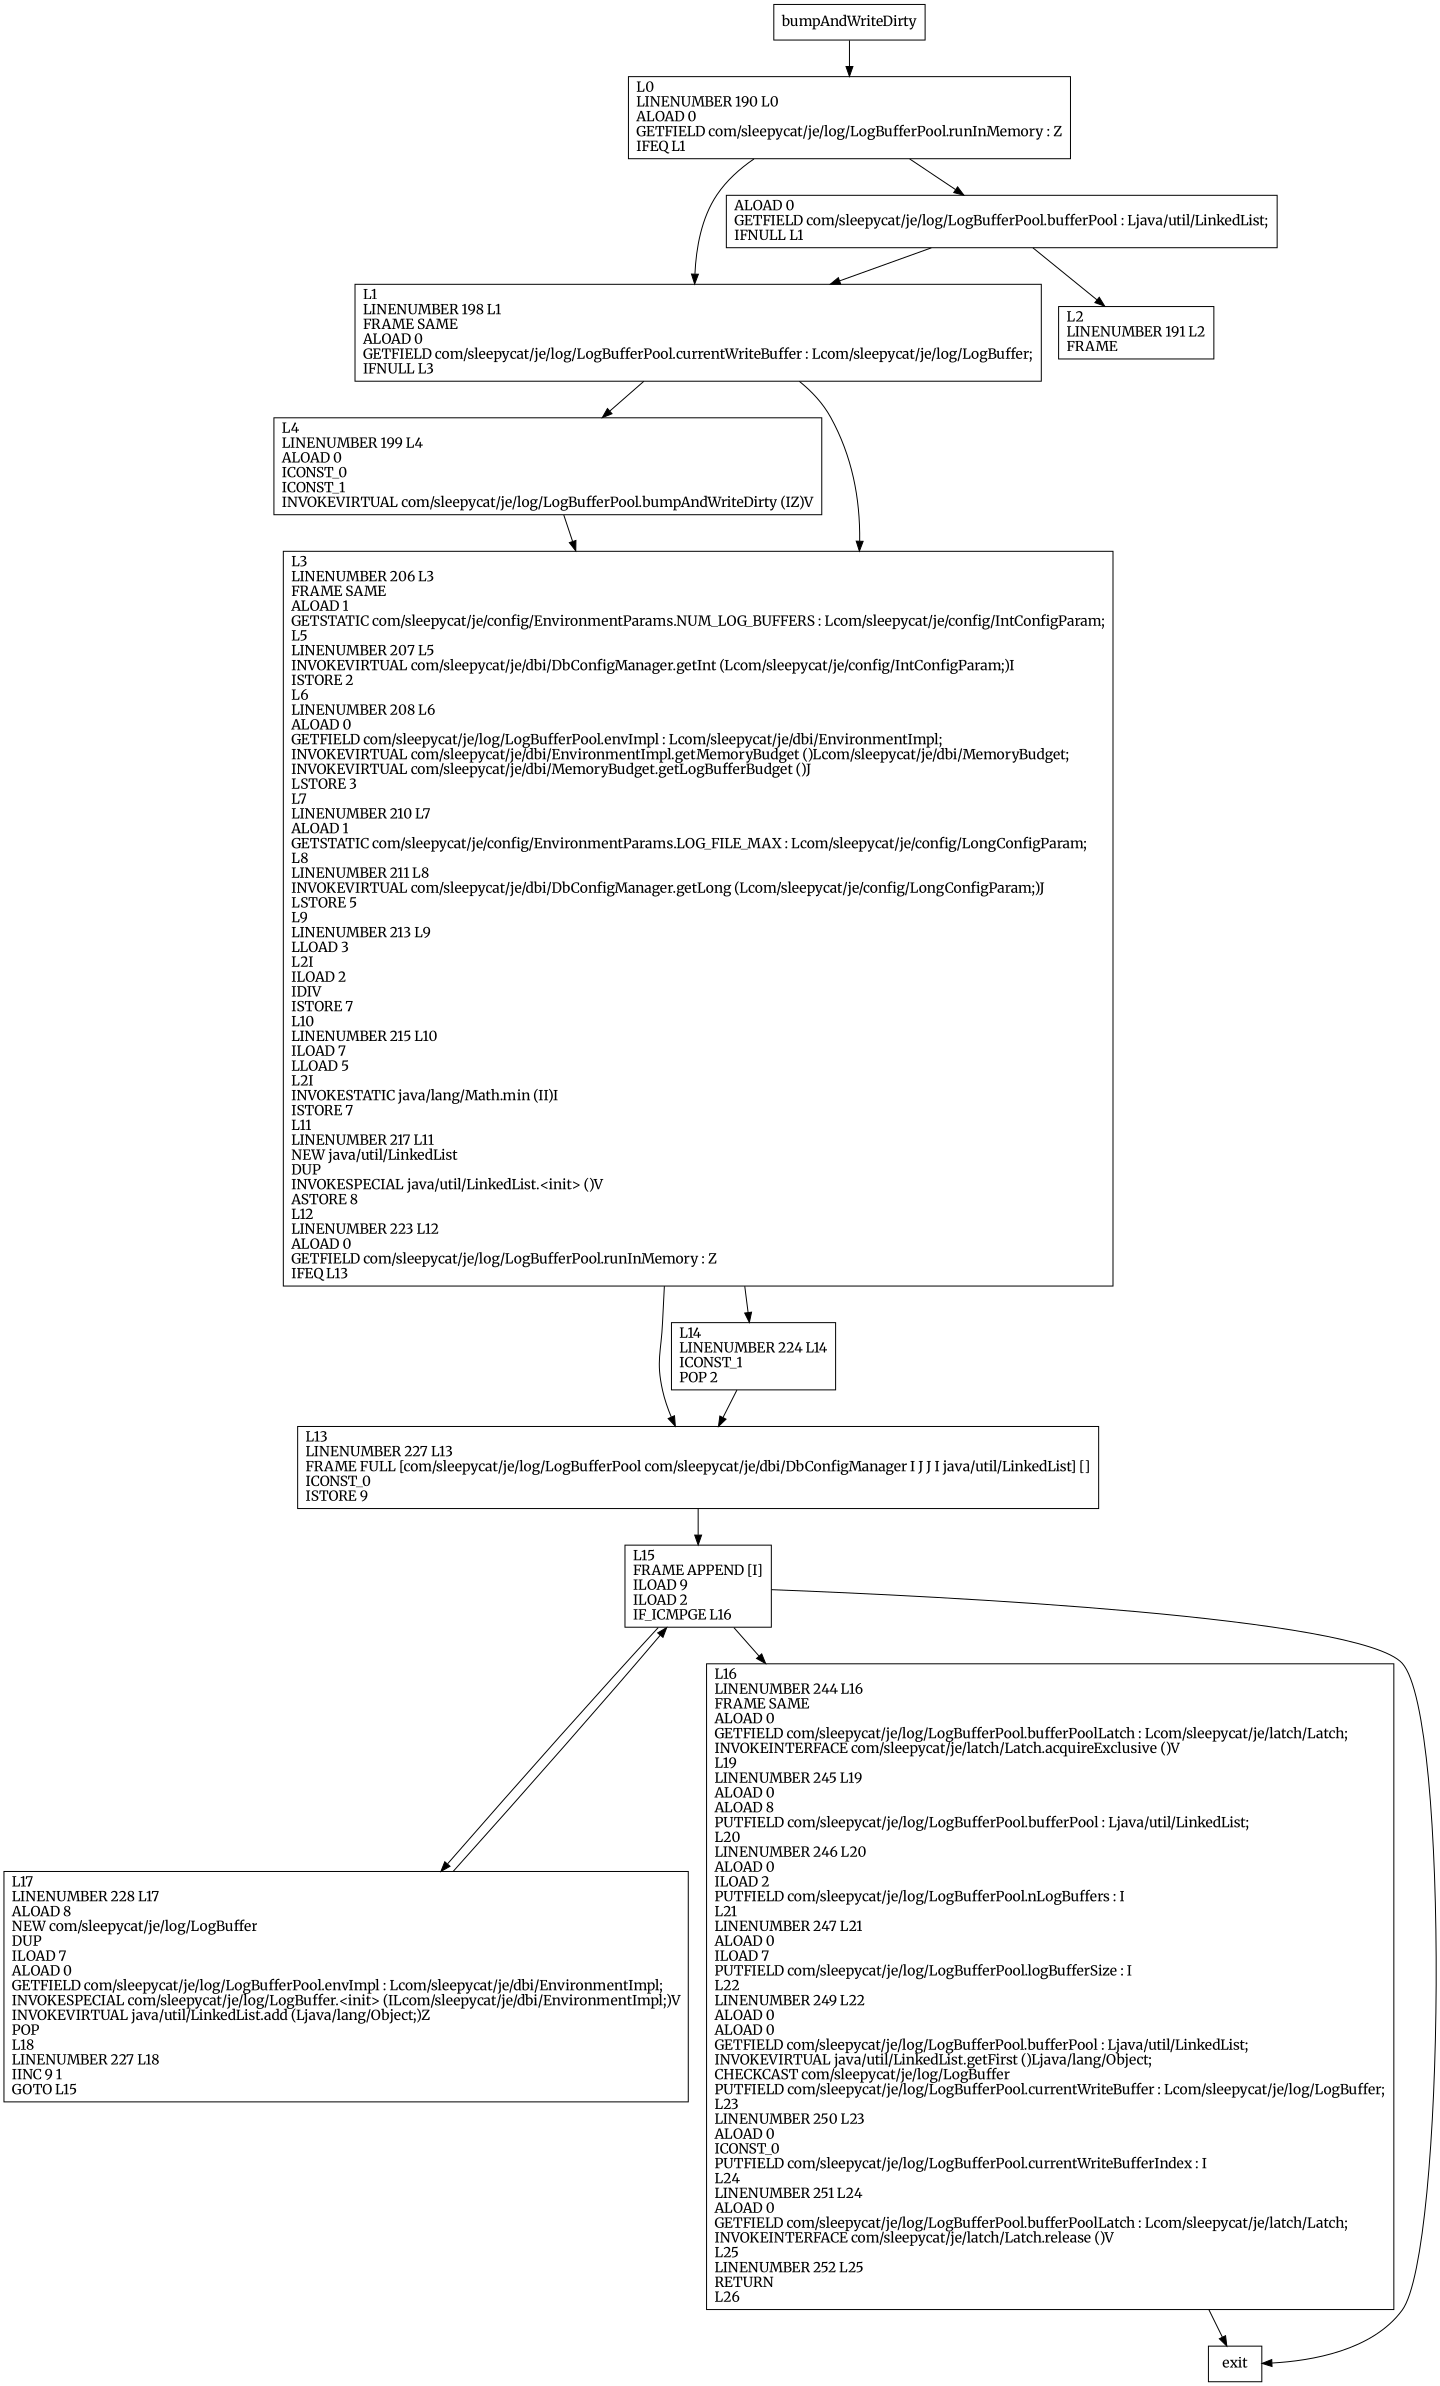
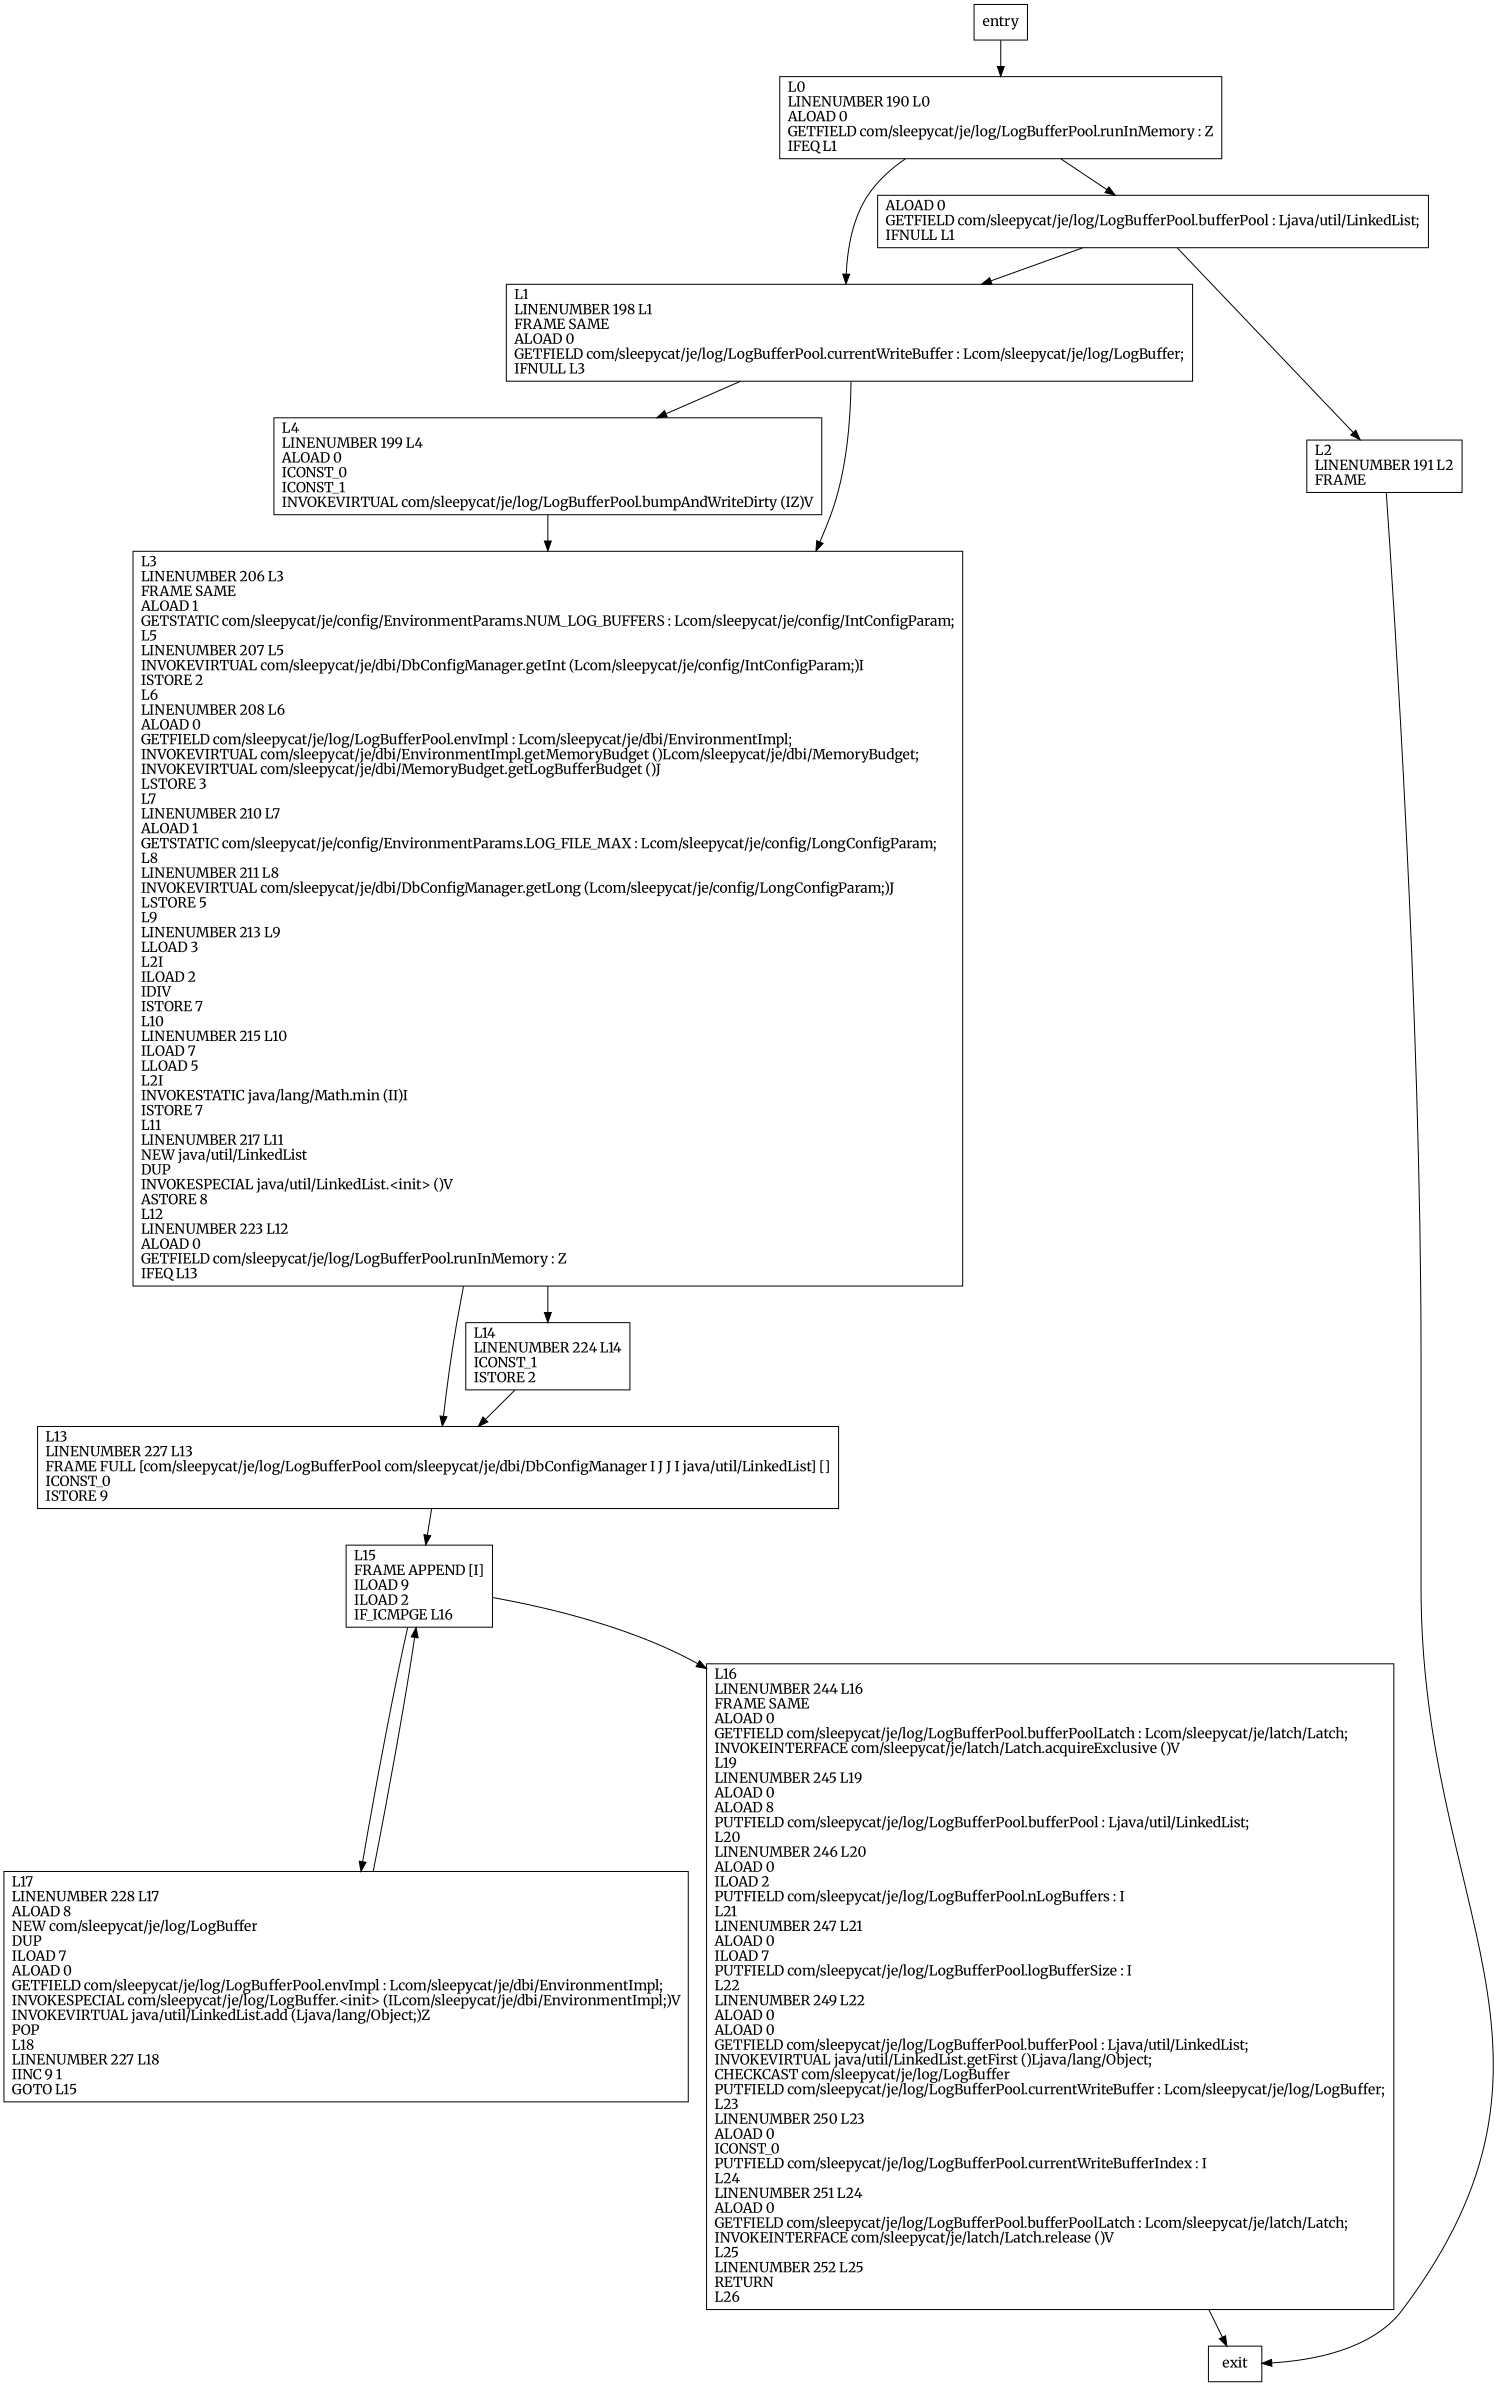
node "bumpAndWriteDirty": label "bumpAndWriteDirty" -> "entry"
node "L14 LINENUMBER 224 L14 ICONST_1 POP 2": label "L14 LINENUMBER 224 L14 ICONST_1 POP 2" -> "L14 LINENUMBER 224 L14 ICONST_1 ISTORE 2"
edge "L15 FRAME APPEND [I] ILOAD 9 ILOAD 2 IF_ICMPGE L16" -> "exit": now "L2 LINENUMBER 191 L2 FRAME" -> "exit"
